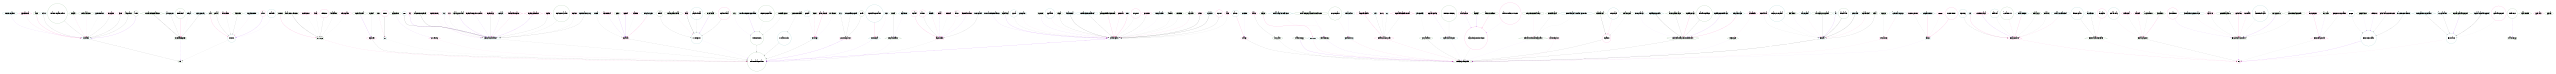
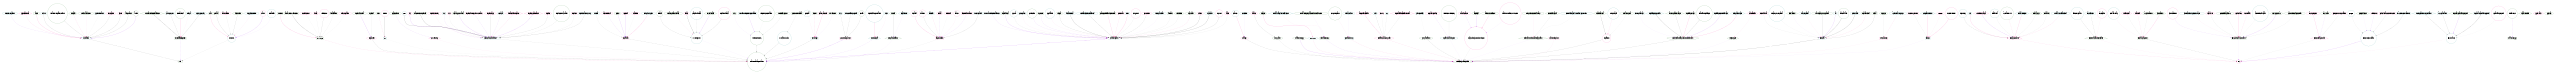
node "приветствие": added
